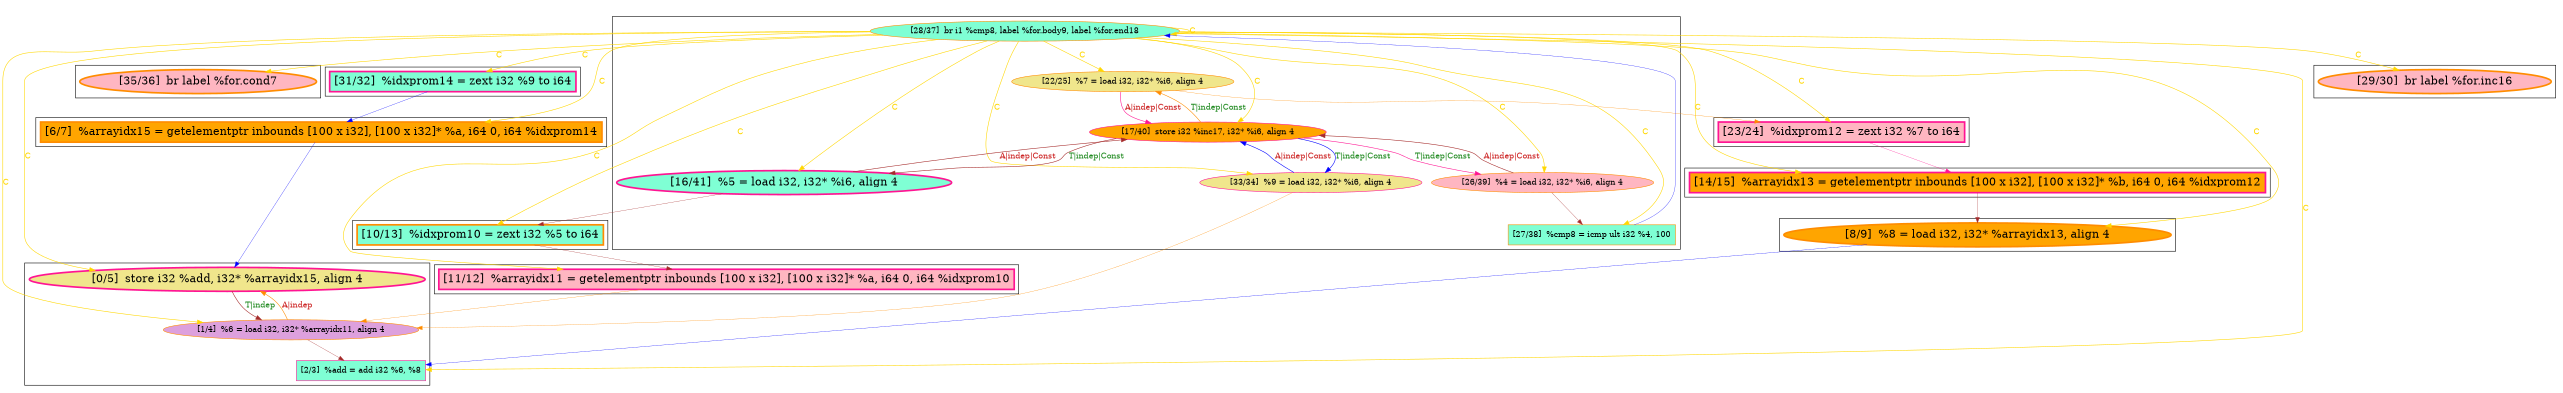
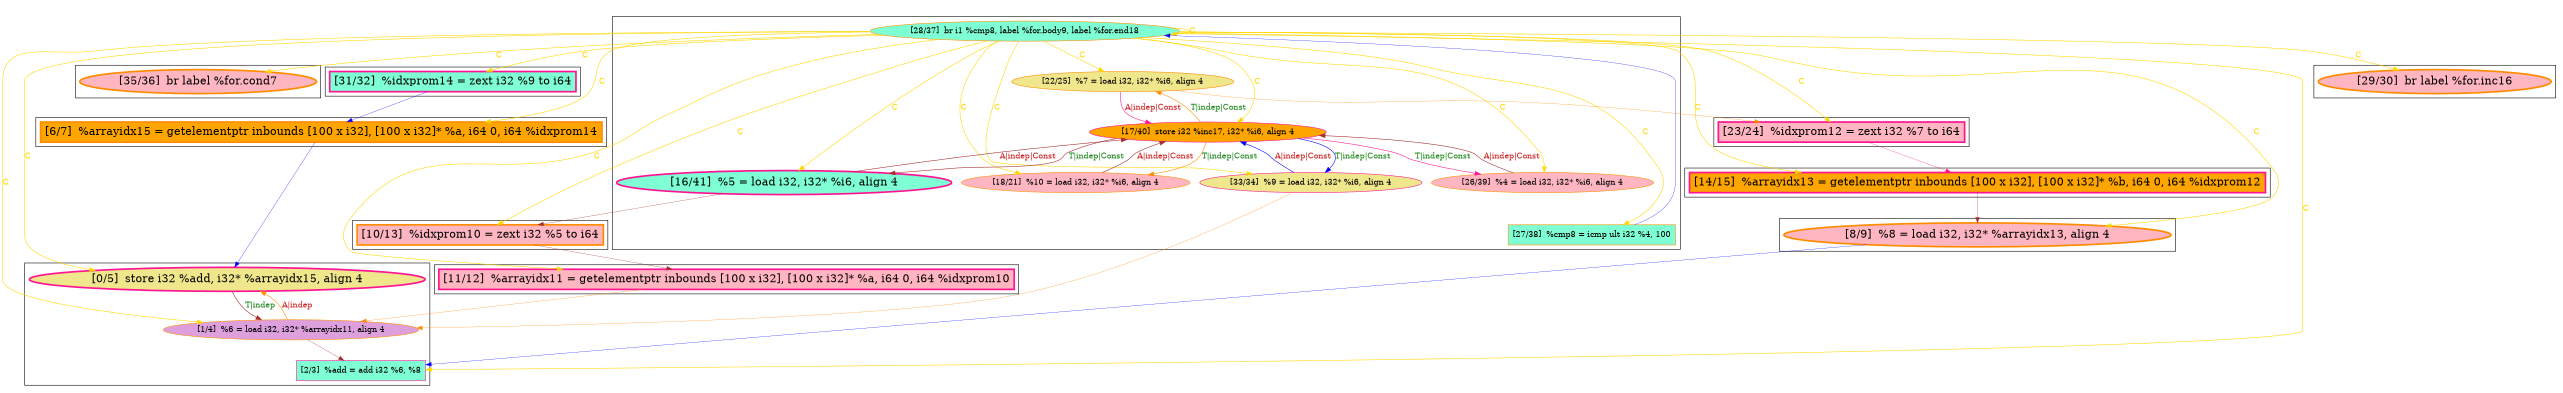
node "[18/21]  %10 = load i32, i32* %i6, align 4": added
edge "[26/39]  %4 = load i32, i32* %i6, align 4" -> "[27/38]  %cmp8 = icmp ult i32 %4, 100": removed
node "[10/13]  %idxprom10 = zext i32 %5 to i64": fillcolor aquamarine -> lightpink
node "[8/9]  %8 = load i32, i32* %arrayidx13, align 4": fillcolor orange -> lightpink
